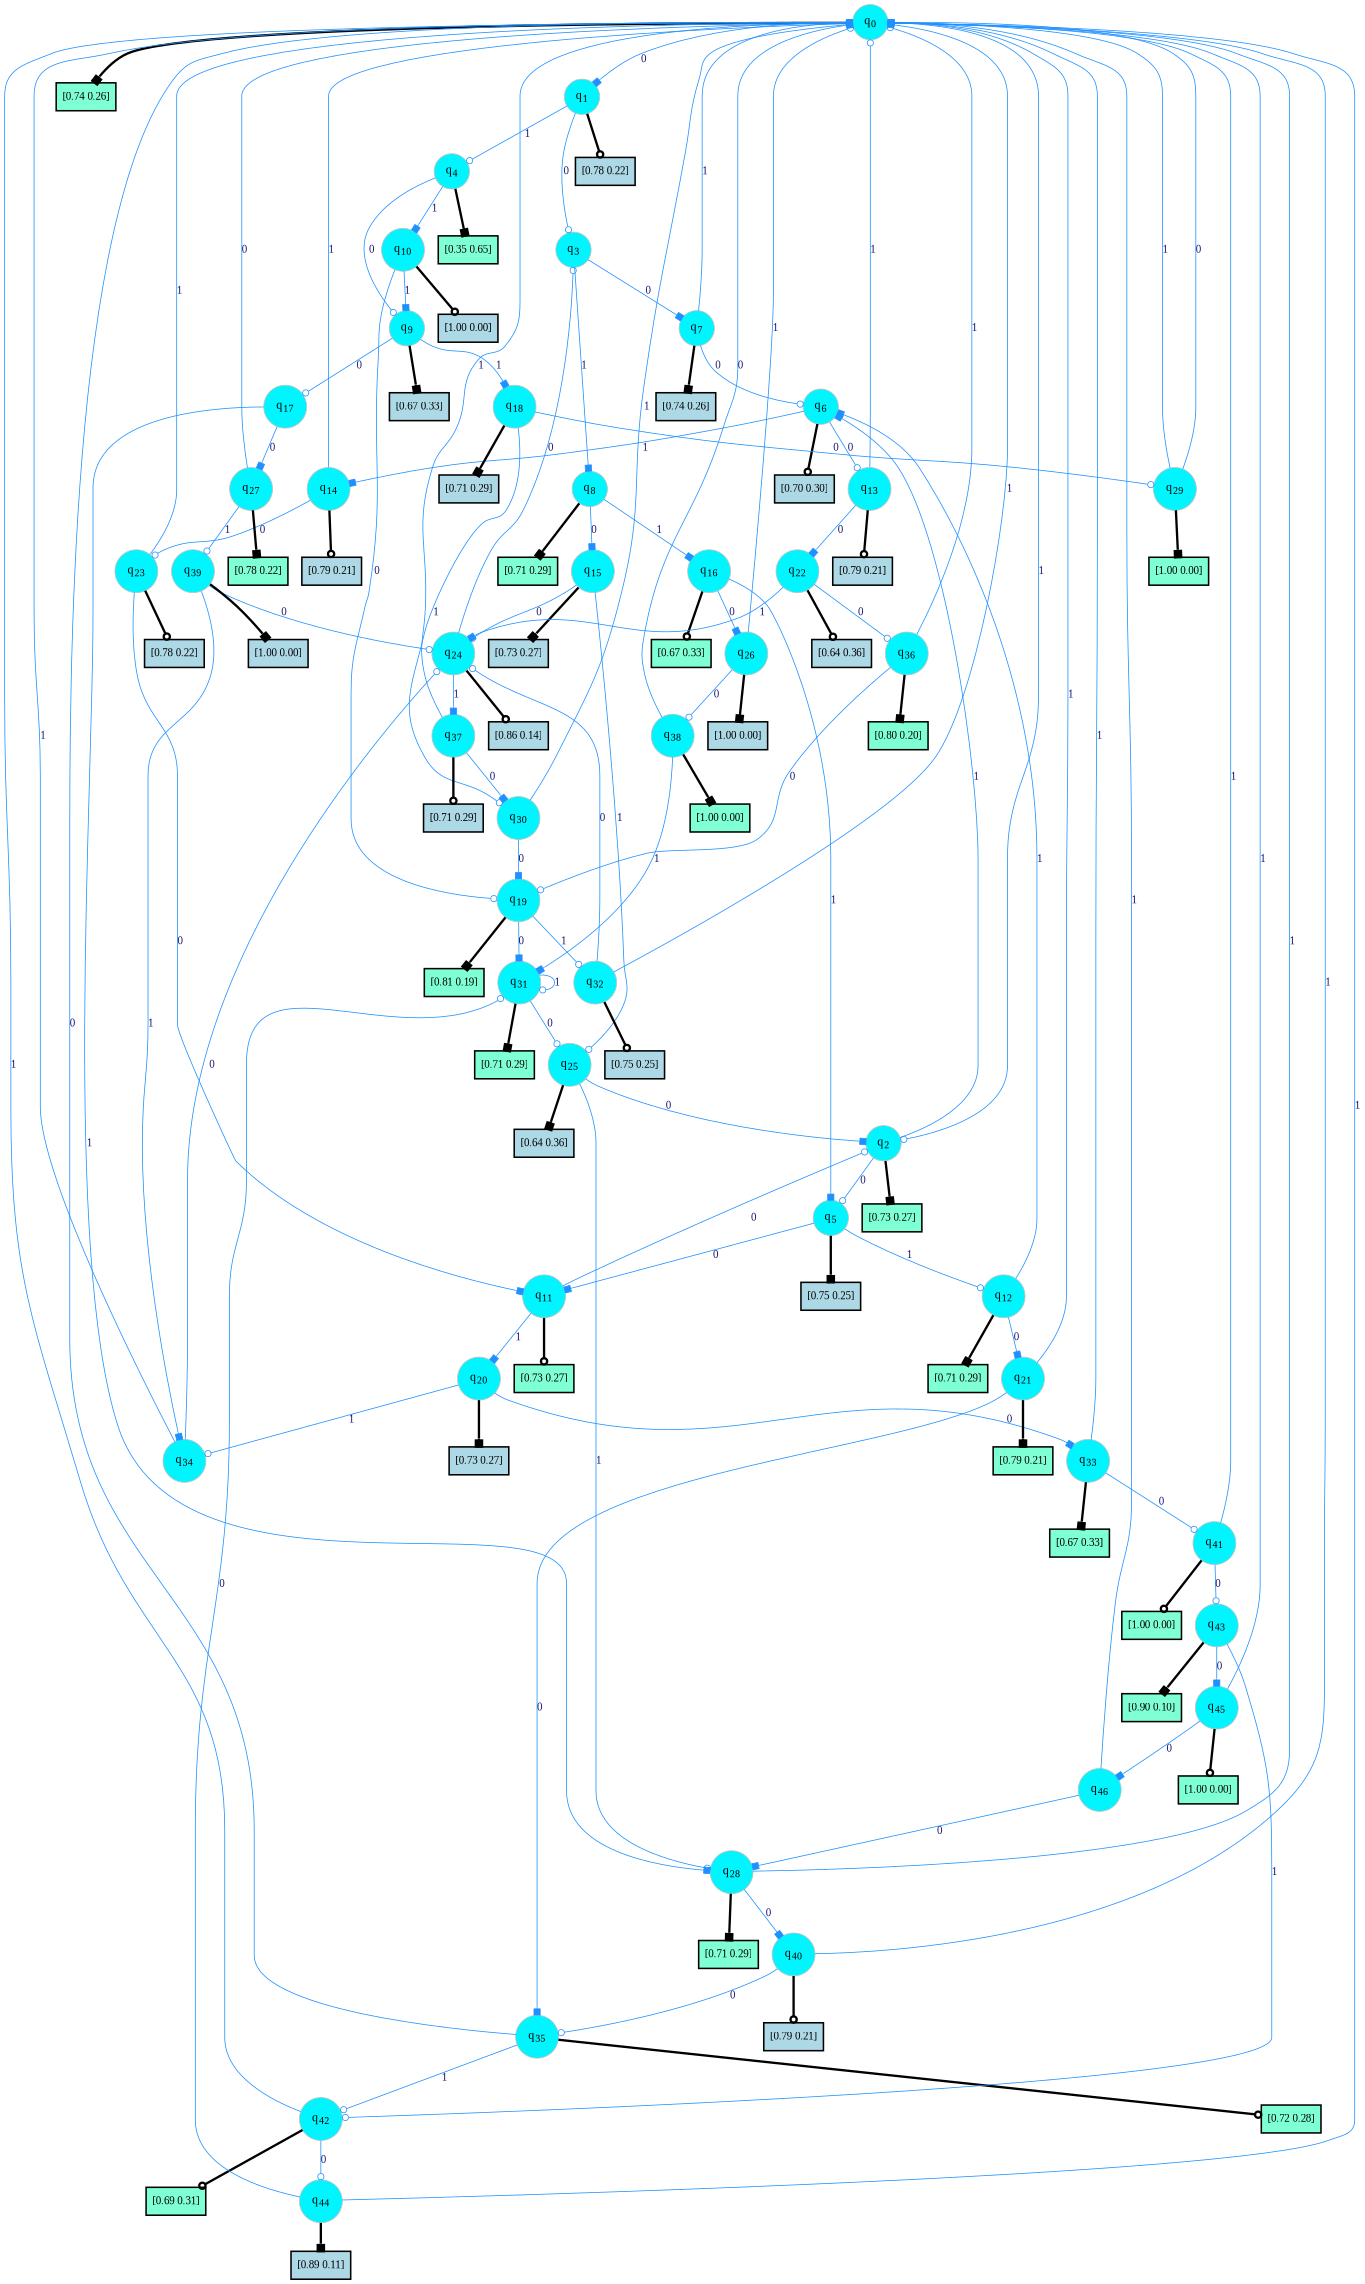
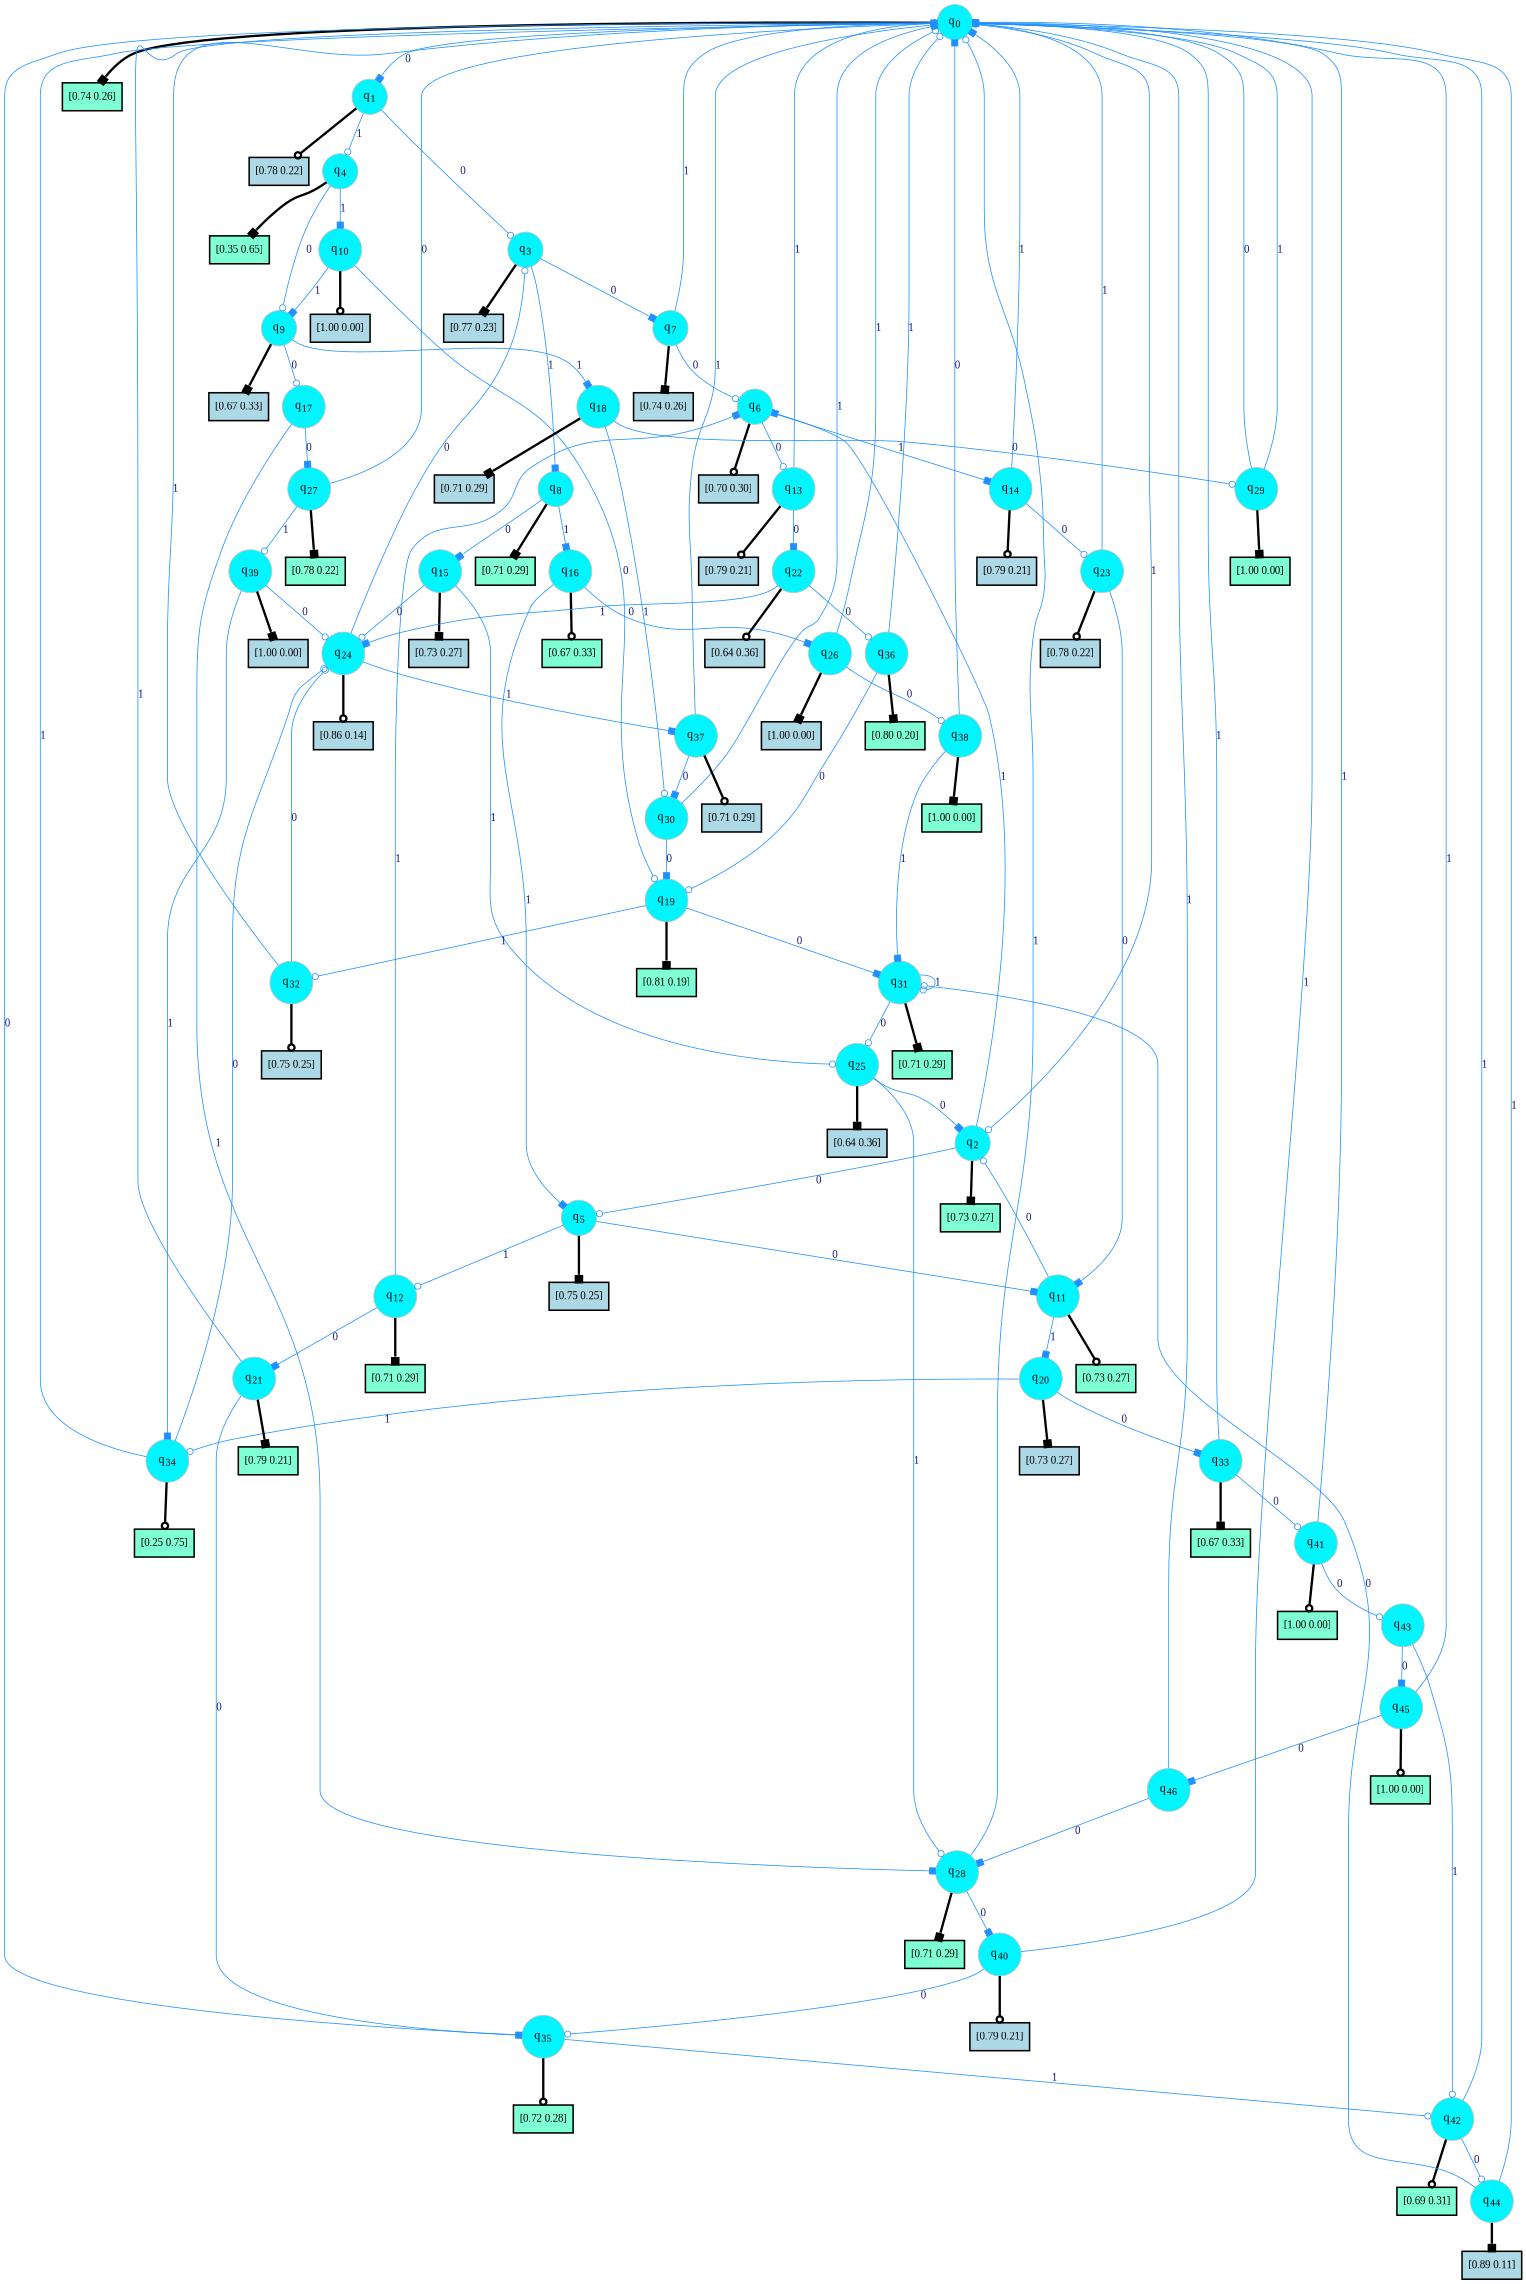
node "[0.77 0.23]": added
node "[0.25 0.75]": added
node "[0.90 0.10]": removed
